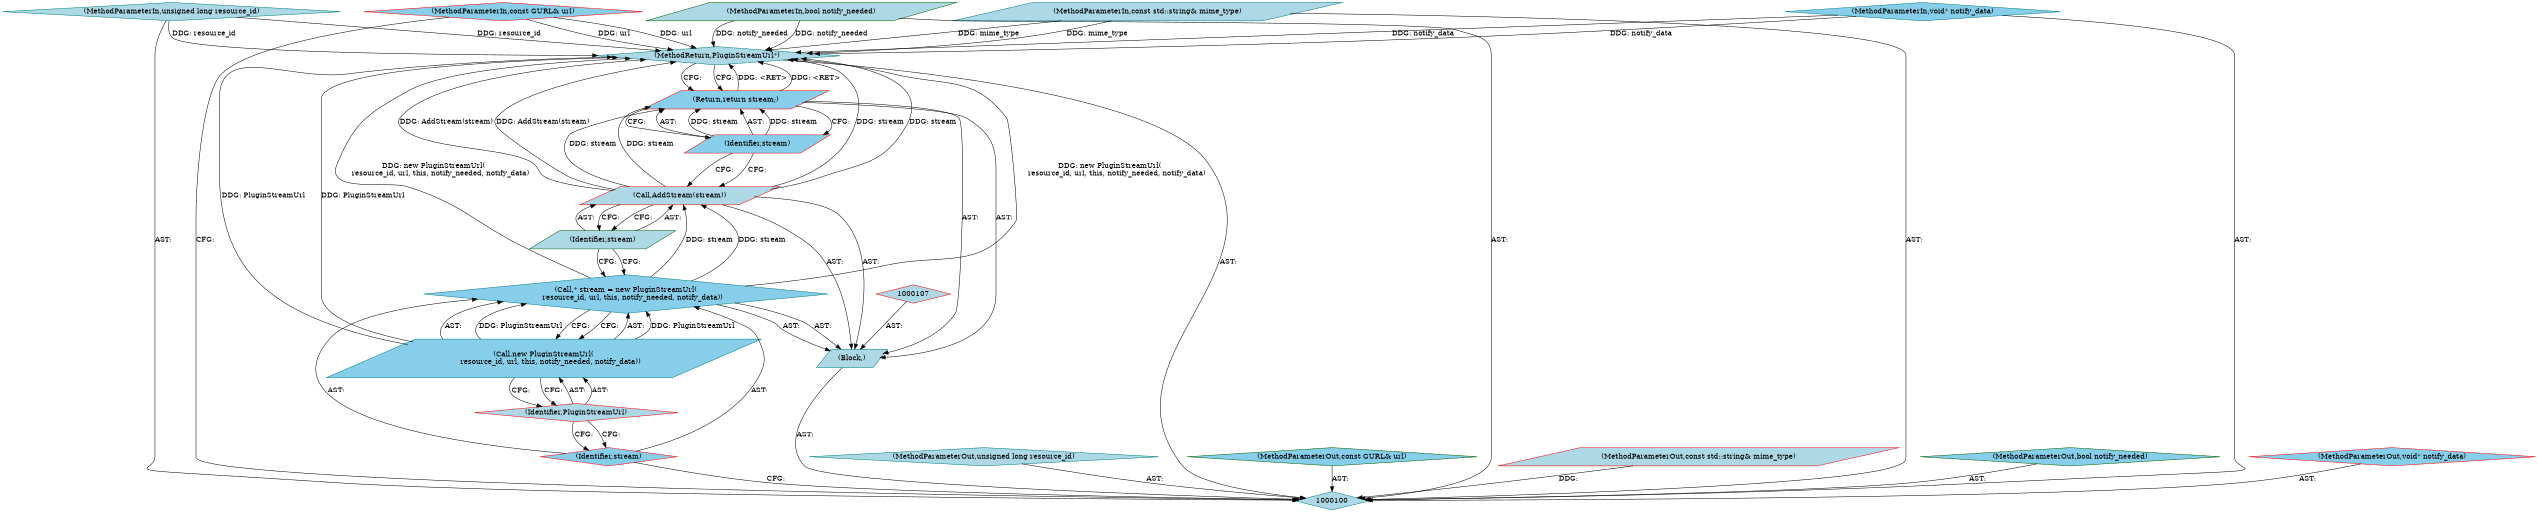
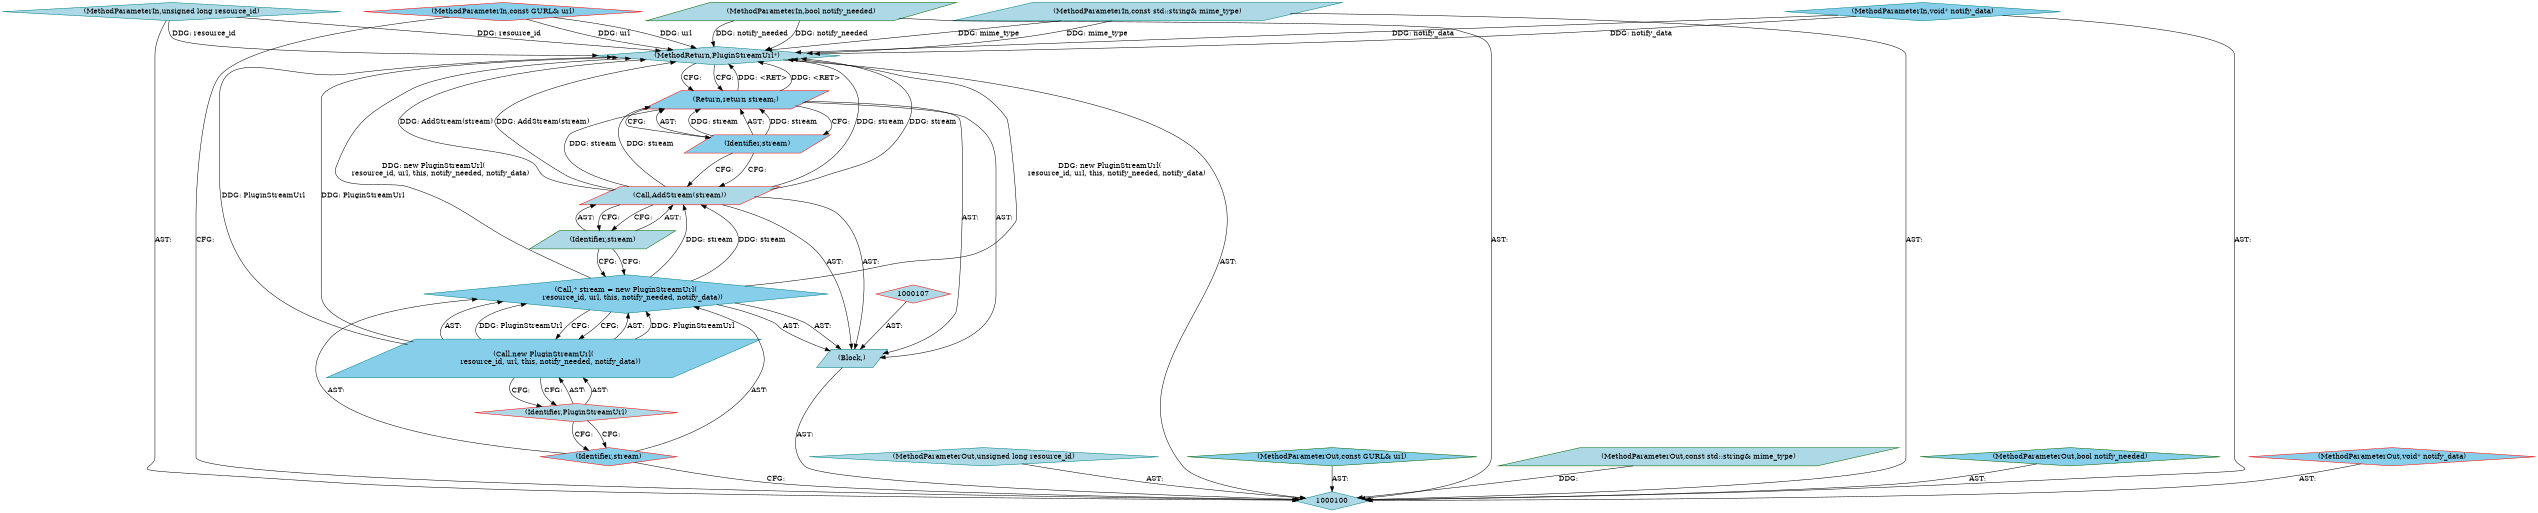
node "(MethodParameterOut,const std::string& mime_type)": color red -> darkgreen
